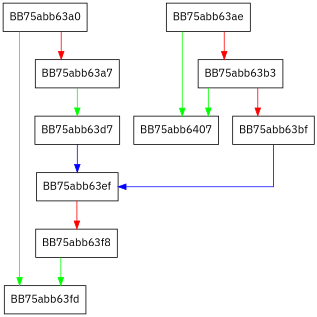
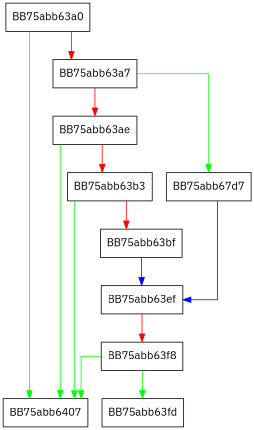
edge "BB75abb63a7" -> "BB75abb63ae": added
node "BB75abb63d7": label "BB75abb63d7" -> "BB75abb67d7"
edge "BB75abb63a0" -> "BB75abb63fd": now "BB75abb63a0" -> "BB75abb6407"
edge "BB75abb63f8" -> "BB75abb6407": added
